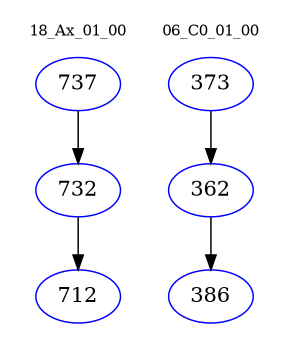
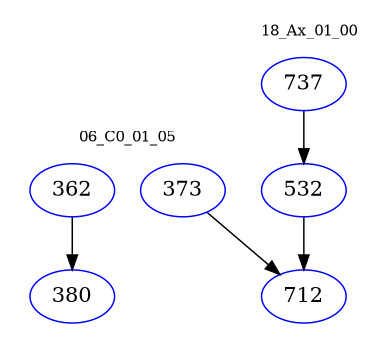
cluster "06_C0_01_00": label "06_C0_01_00" -> "06_C0_01_05"
edge "373" -> "362": now "373" -> "712"
node "732": label "732" -> "532"
node "386": label "386" -> "380"
